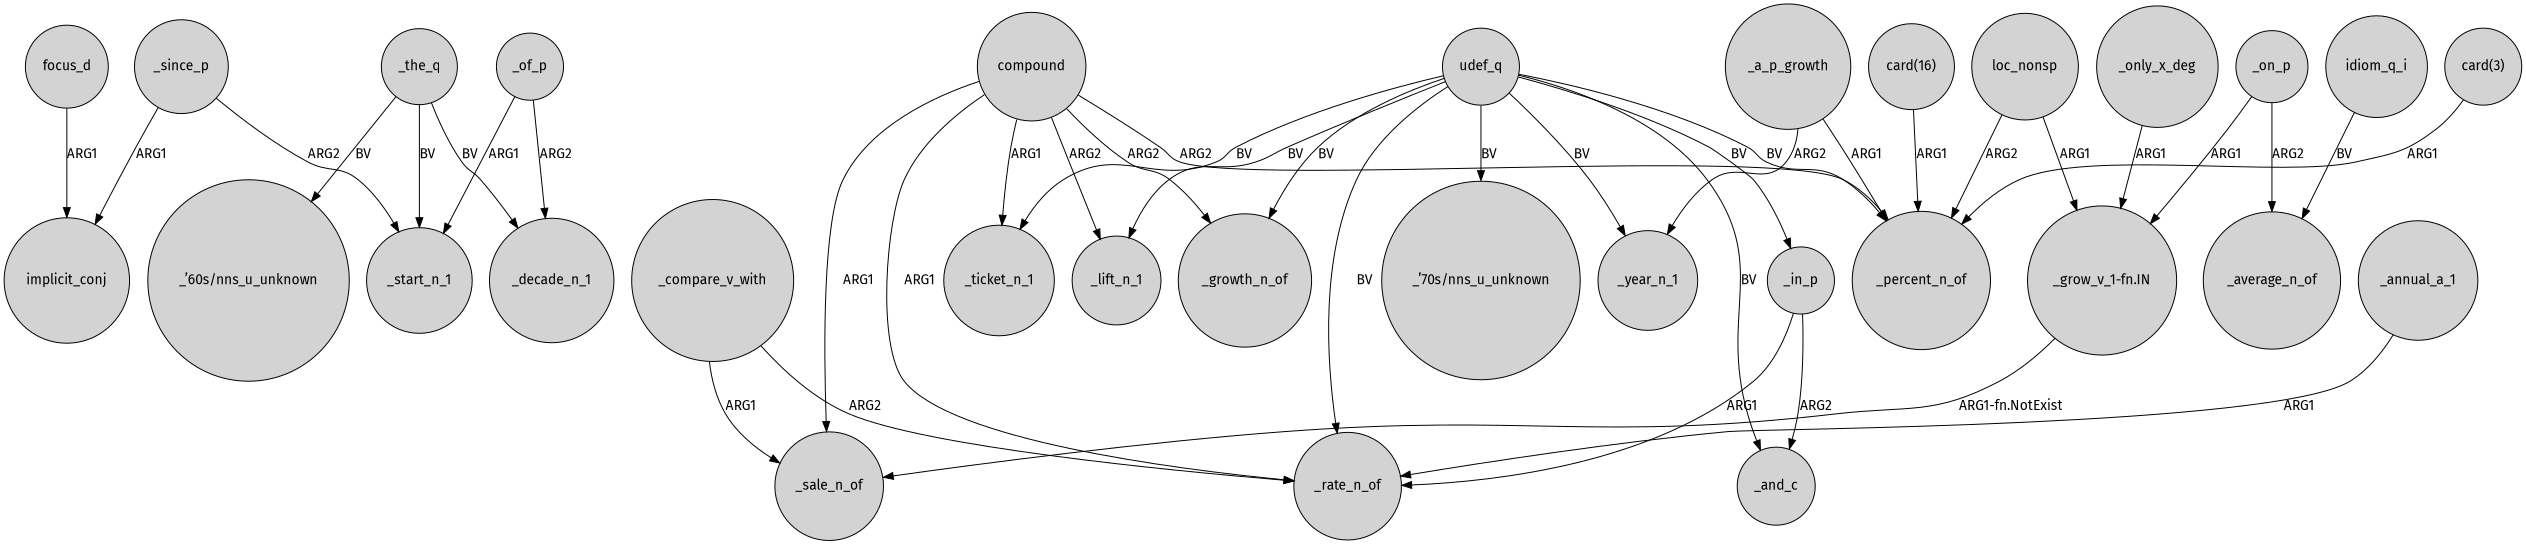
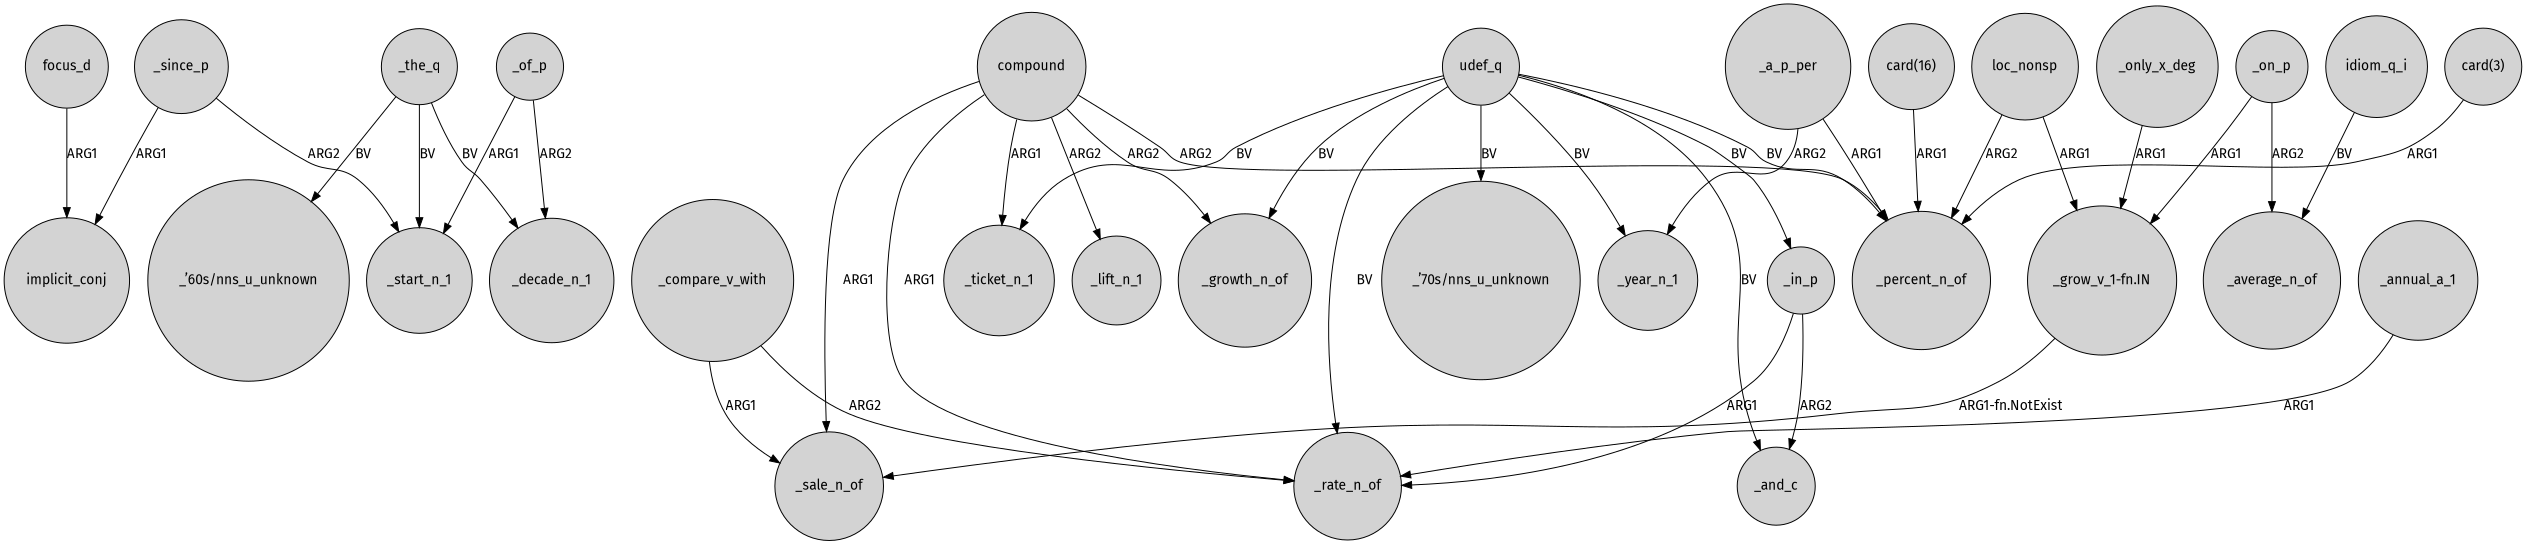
node "_a_p_growth": label "_a_p_growth" -> "_a_p_per"
edge "udef_q" -> "_lift_n_1": removed, label "BV"
